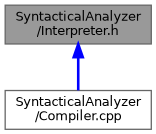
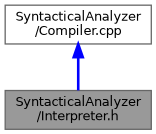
edge "SyntacticalAnalyzer /Compiler.cpp" -> "SyntacticalAnalyzer /Interpreter.h": reversed
